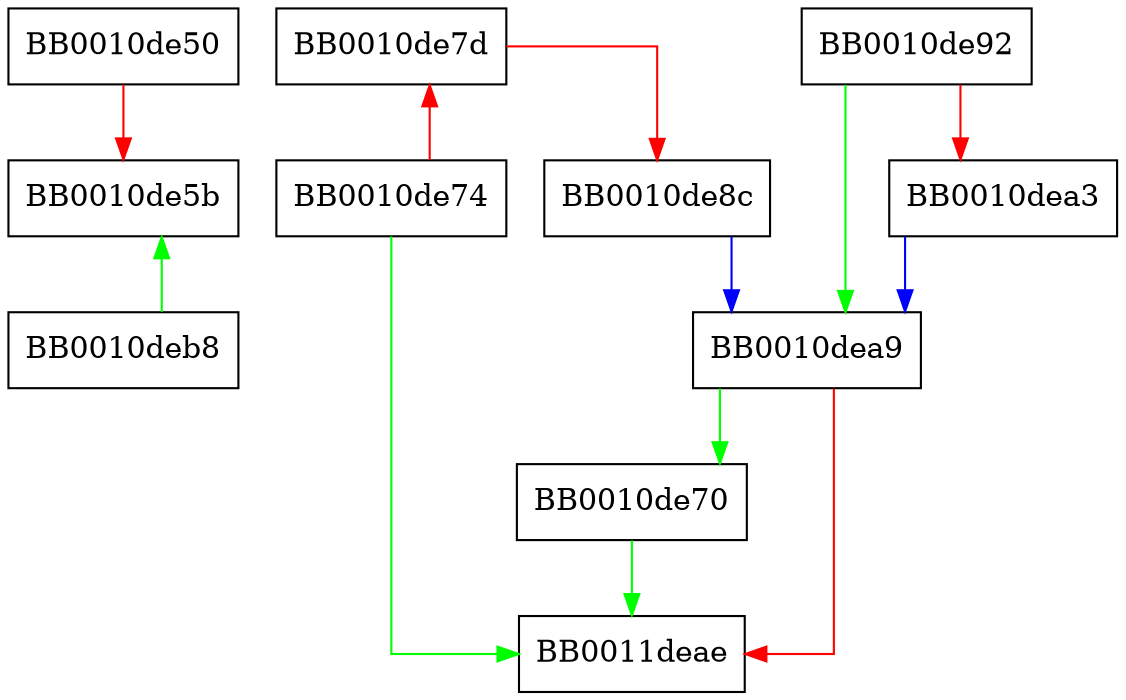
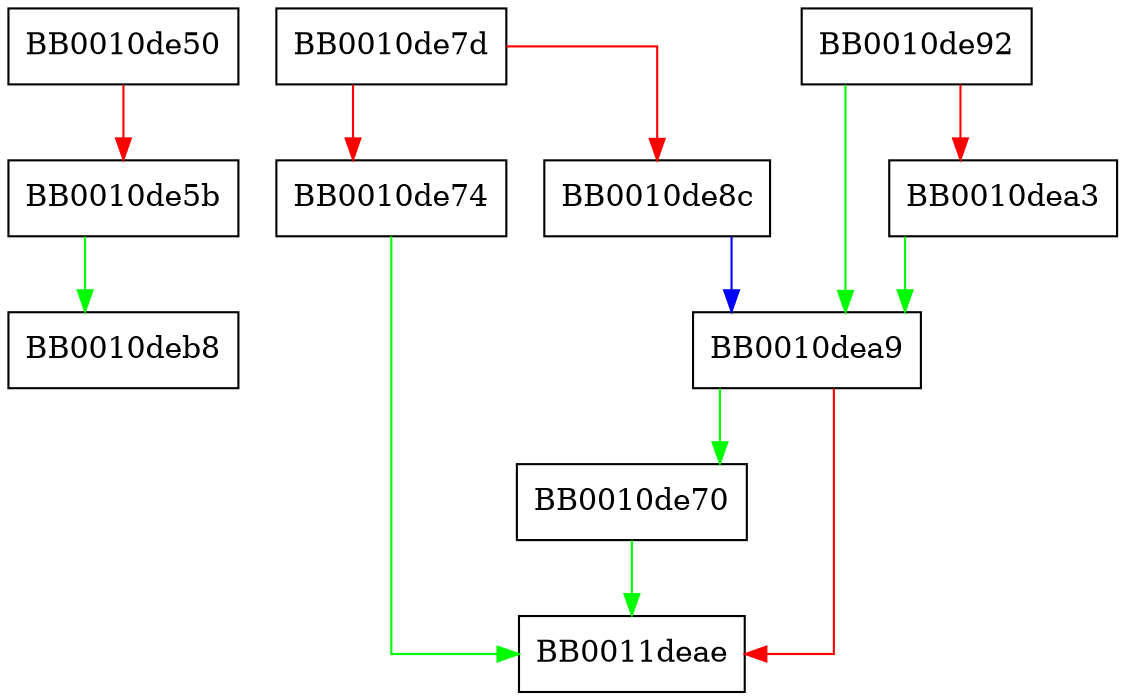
edge "BB0010de74" -> "BB0010de7d": reversed
edge "BB0010dea3" -> "BB0010dea9": color blue -> green
edge "BB0010deb8" -> "BB0010de5b": reversed
